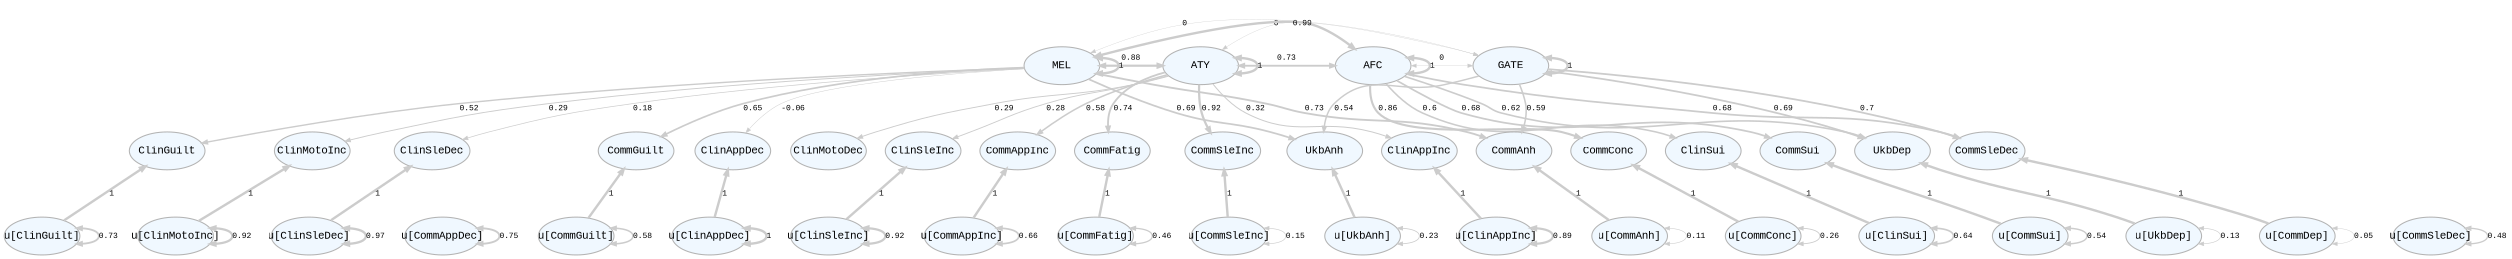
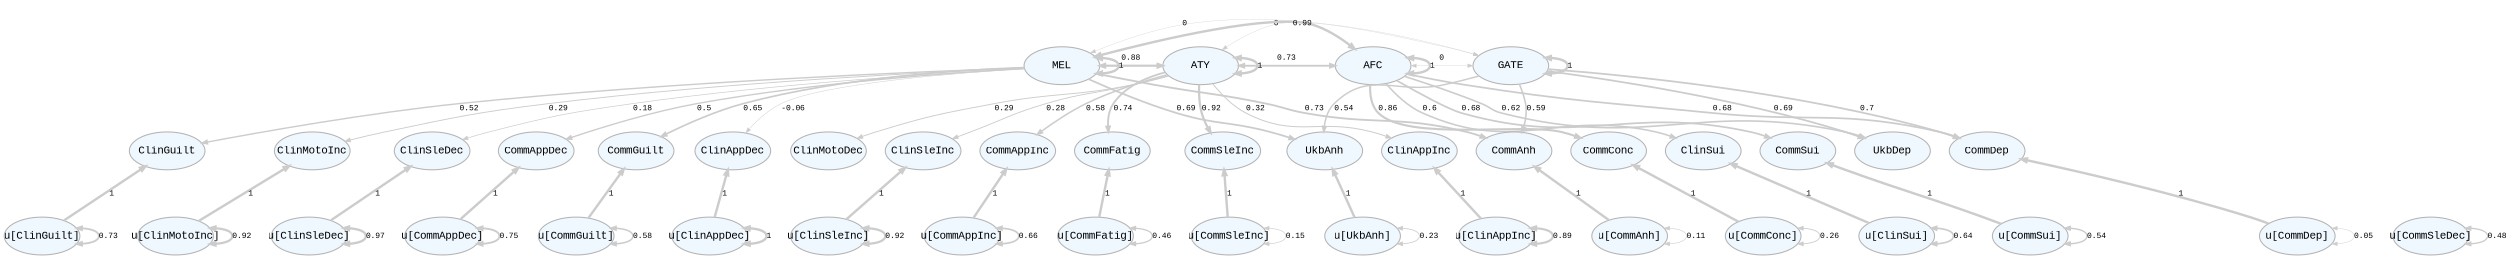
node "CommAppDec": added
node "CommSleDec": label "CommSleDec" -> "CommDep"
node "u[UkbDep]": removed
